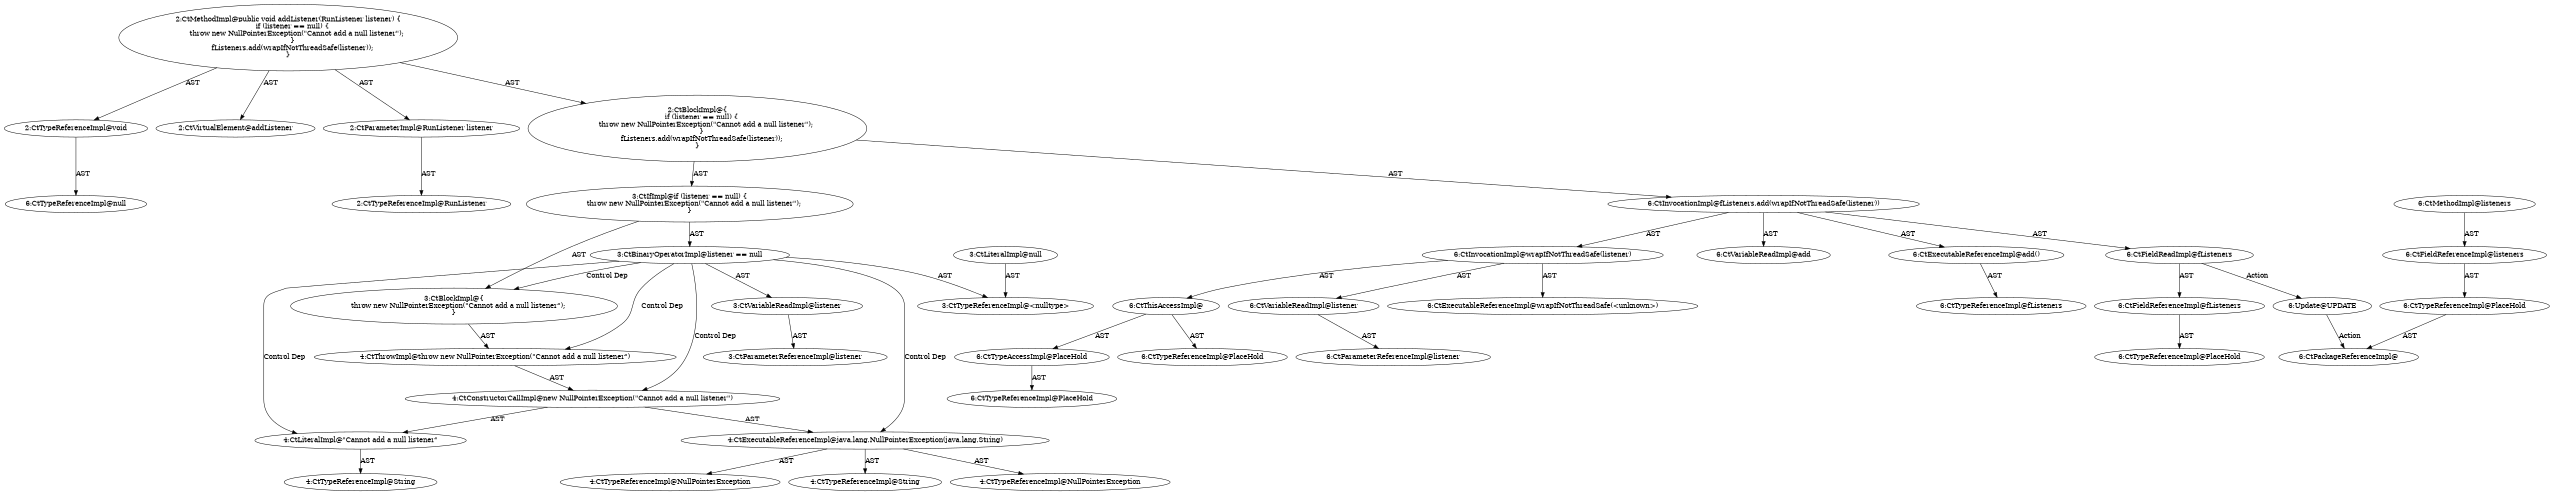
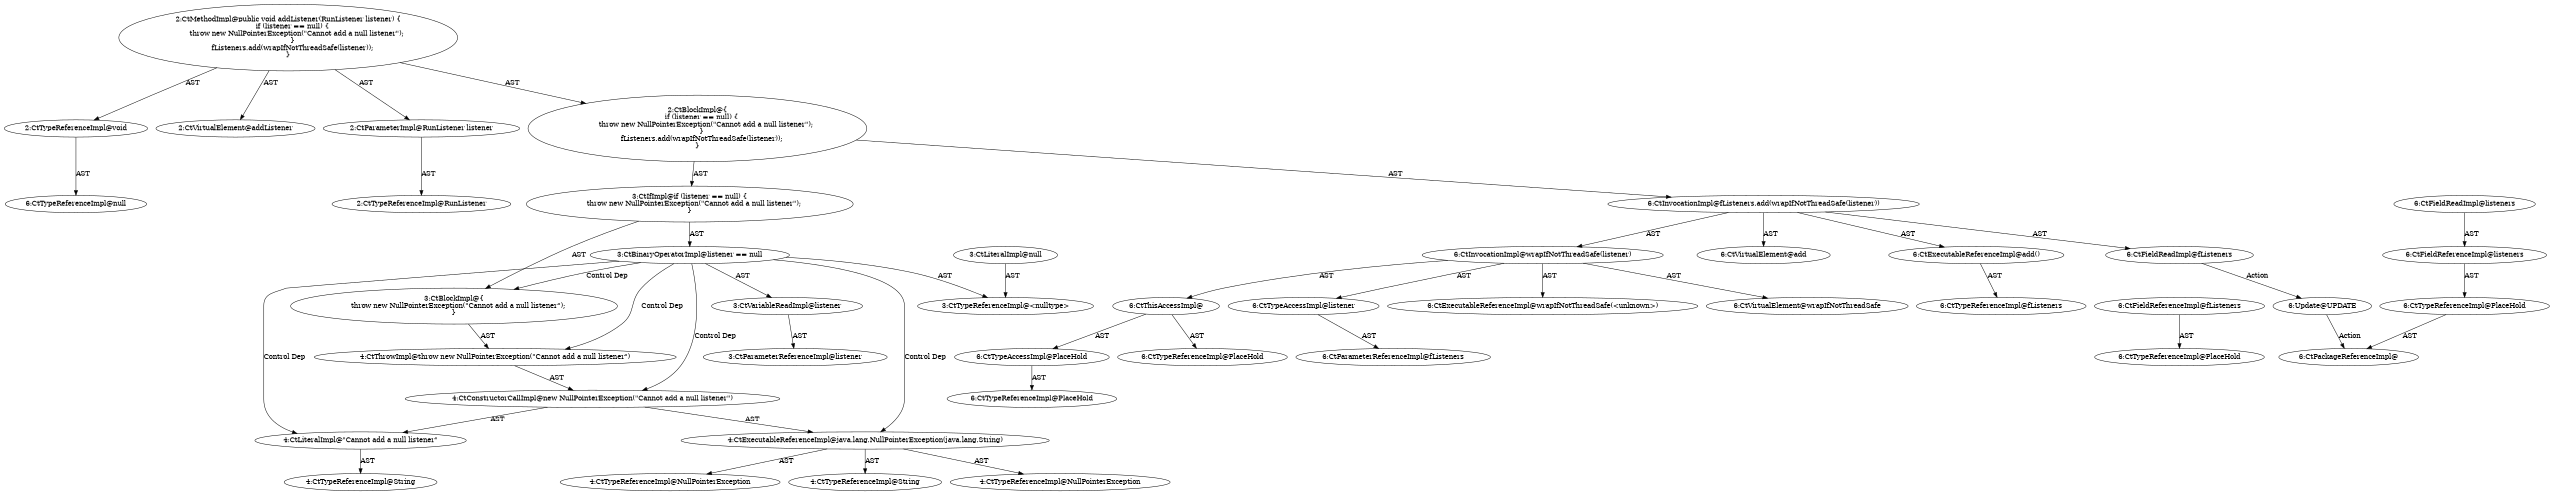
node "6:CtMethodImpl@listeners": label "6:CtMethodImpl@listeners" -> "6:CtFieldReadImpl@listeners"
node "6:CtVariableReadImpl@add": label "6:CtVariableReadImpl@add" -> "6:CtVirtualElement@add"
edge "6:CtFieldReadImpl@fListeners" -> "6:CtFieldReferenceImpl@fListeners": removed, label "AST"
node "6:CtVariableReadImpl@listener": label "6:CtVariableReadImpl@listener" -> "6:CtTypeAccessImpl@listener"
node "6:CtVirtualElement@wrapIfNotThreadSafe": added
node "6:CtParameterReferenceImpl@listener": label "6:CtParameterReferenceImpl@listener" -> "6:CtParameterReferenceImpl@fListeners"
